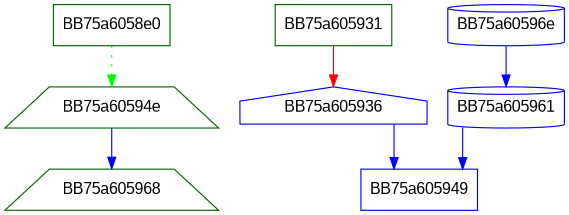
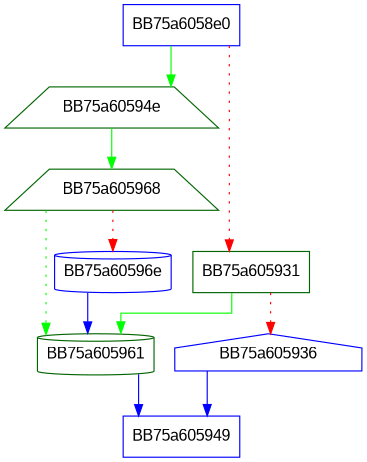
node "BB75a6058e0": color darkgreen -> blue
edge "BB75a6058e0" -> "BB75a60594e": style dotted -> solid
edge "BB75a605931" -> "BB75a605936": style solid -> dotted
node "BB75a605961": color blue -> darkgreen
edge "BB75a60594e" -> "BB75a605968": color blue -> green
edge "BB75a6058e0" -> "BB75a605931": added
edge "BB75a605968" -> "BB75a60596e": added
edge "BB75a605968" -> "BB75a605961": added
edge "BB75a605931" -> "BB75a605961": added
